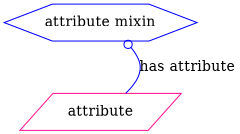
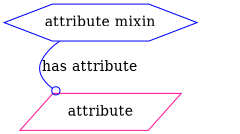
edge "attribute" -> "attribute mixin": reversed
